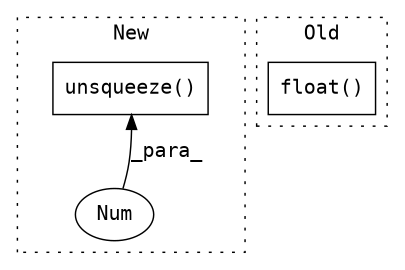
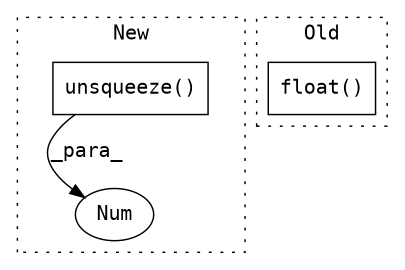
edge "Num" -> "unsqueeze()": reversed
